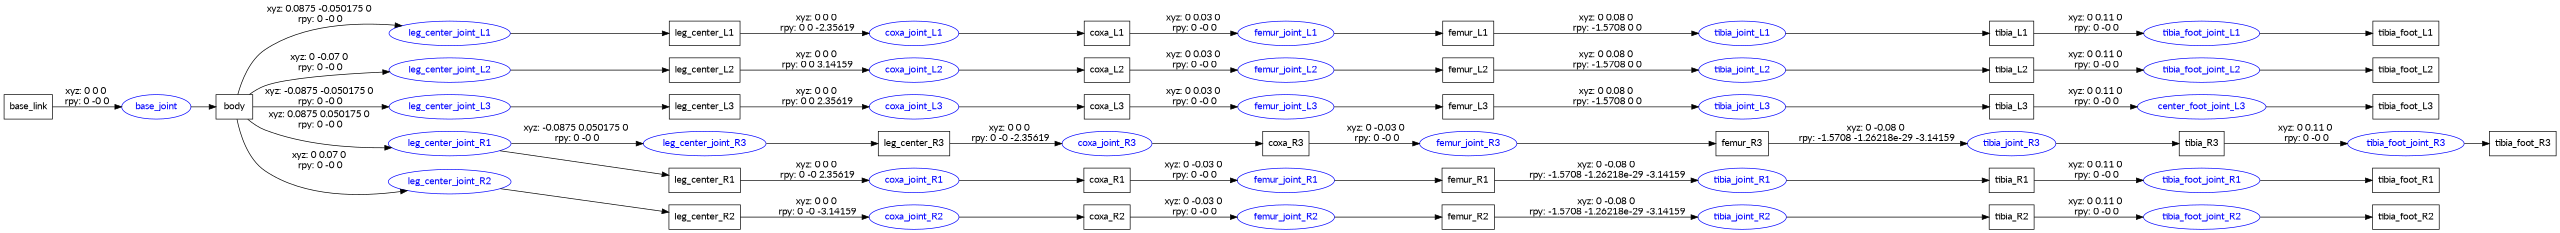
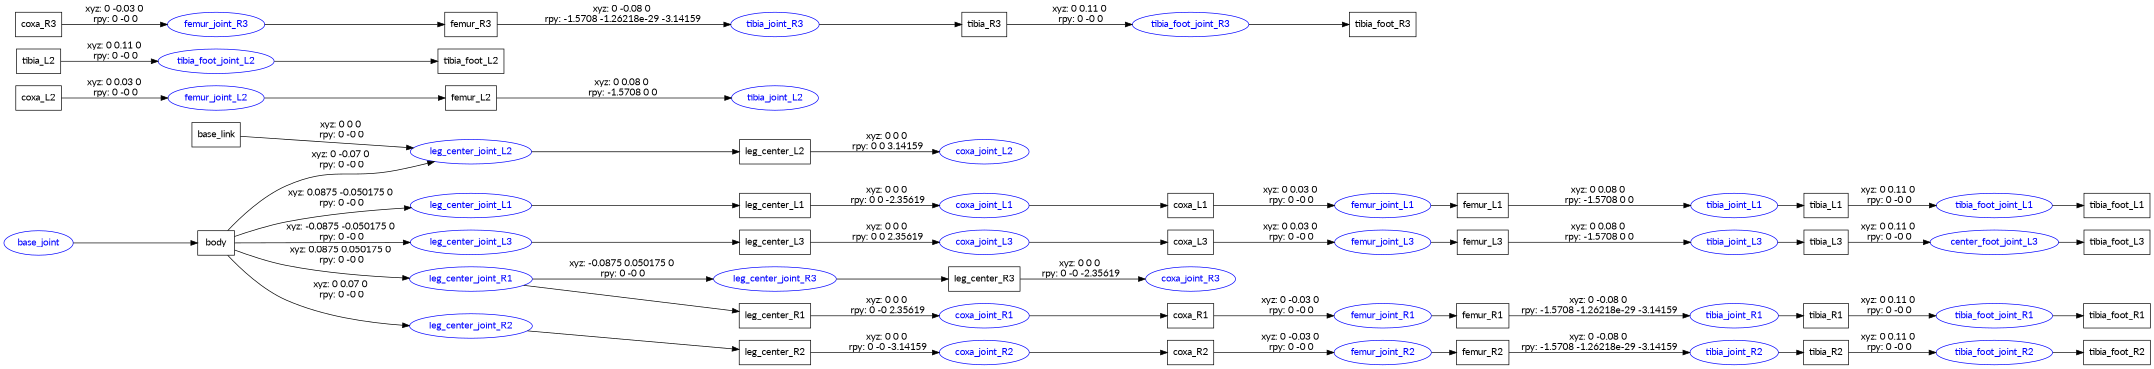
edge "coxa_joint_L2" -> "coxa_L2": removed
edge "tibia_joint_L2" -> "tibia_L2": removed
edge "base_link" -> "base_joint": now "base_link" -> "leg_center_joint_L2"
edge "coxa_joint_R3" -> "coxa_R3": removed
